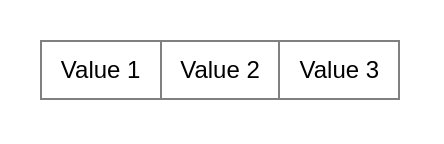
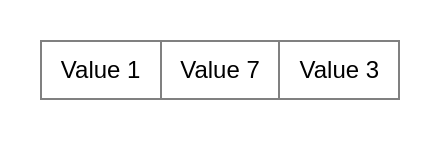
node "Value 1 Value 2 Value 3": label "Value 1 Value 2 Value 3" -> "Value 1 Value 7 Value 3"
